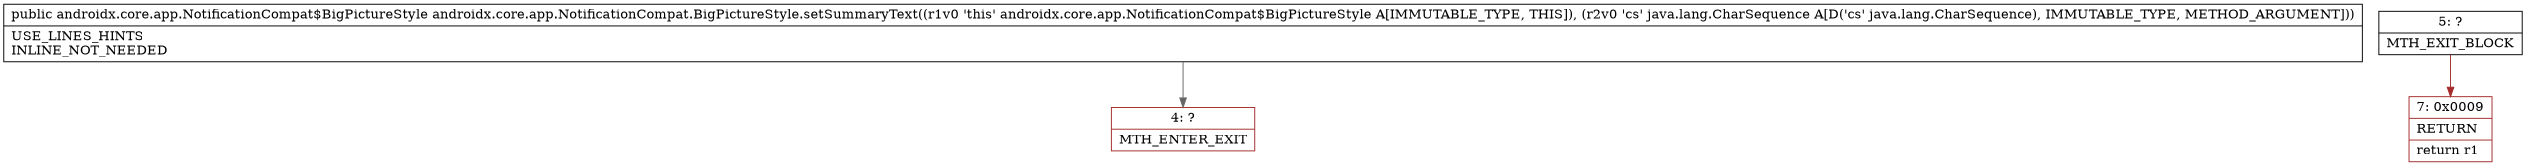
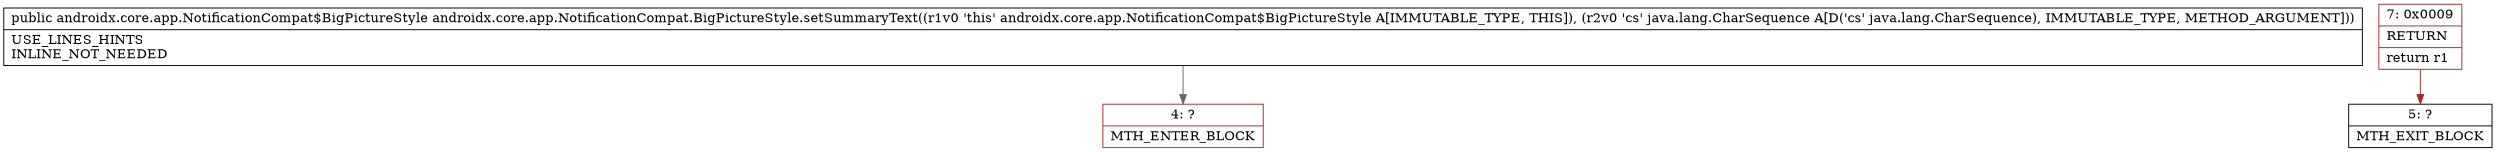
edge "5: ?" -> "7: 0x0009": reversed
node "4: ?": text "MTH_ENTER_EXIT" -> "MTH_ENTER_BLOCK"
